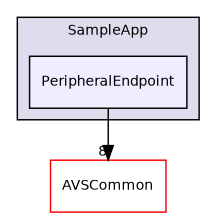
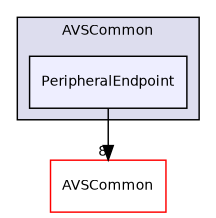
cluster "SampleApp": label "SampleApp" -> "AVSCommon"
